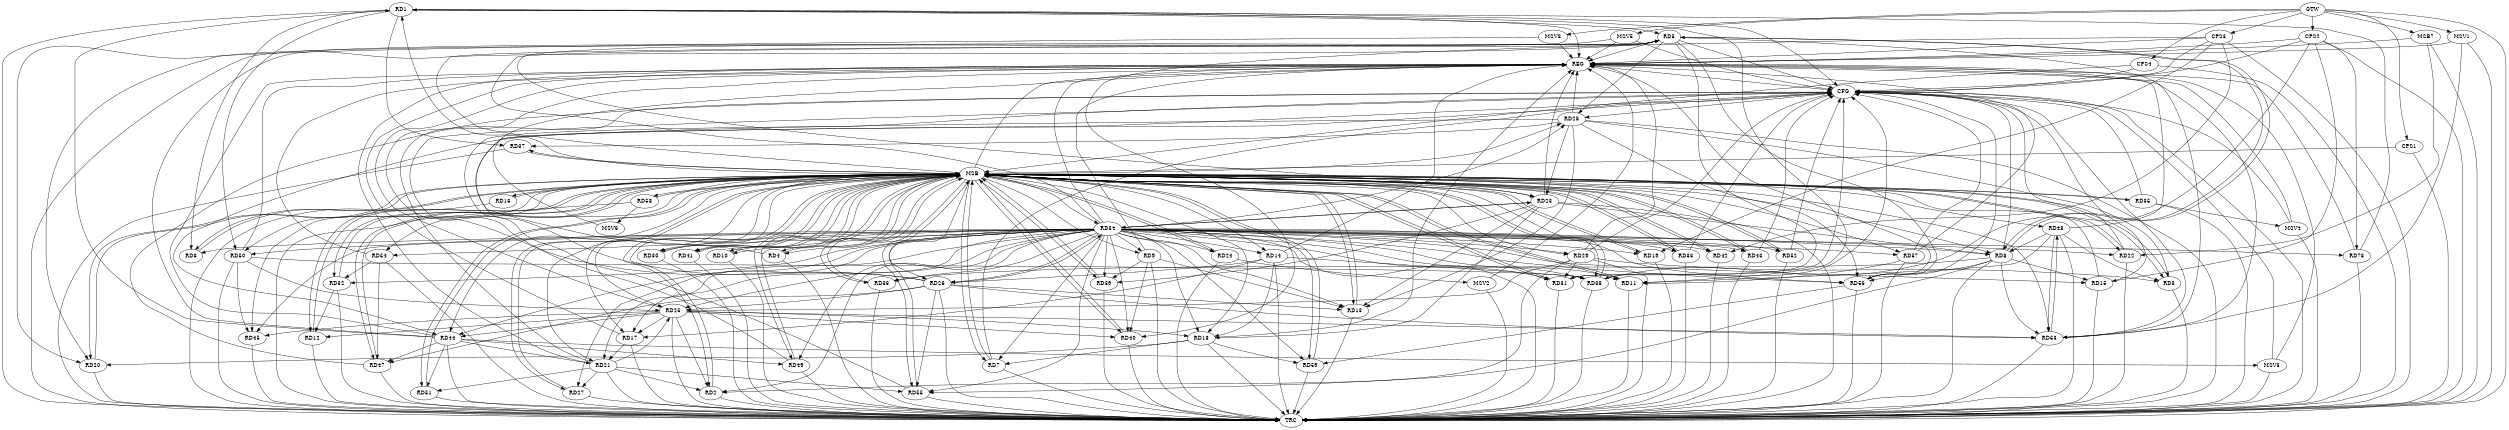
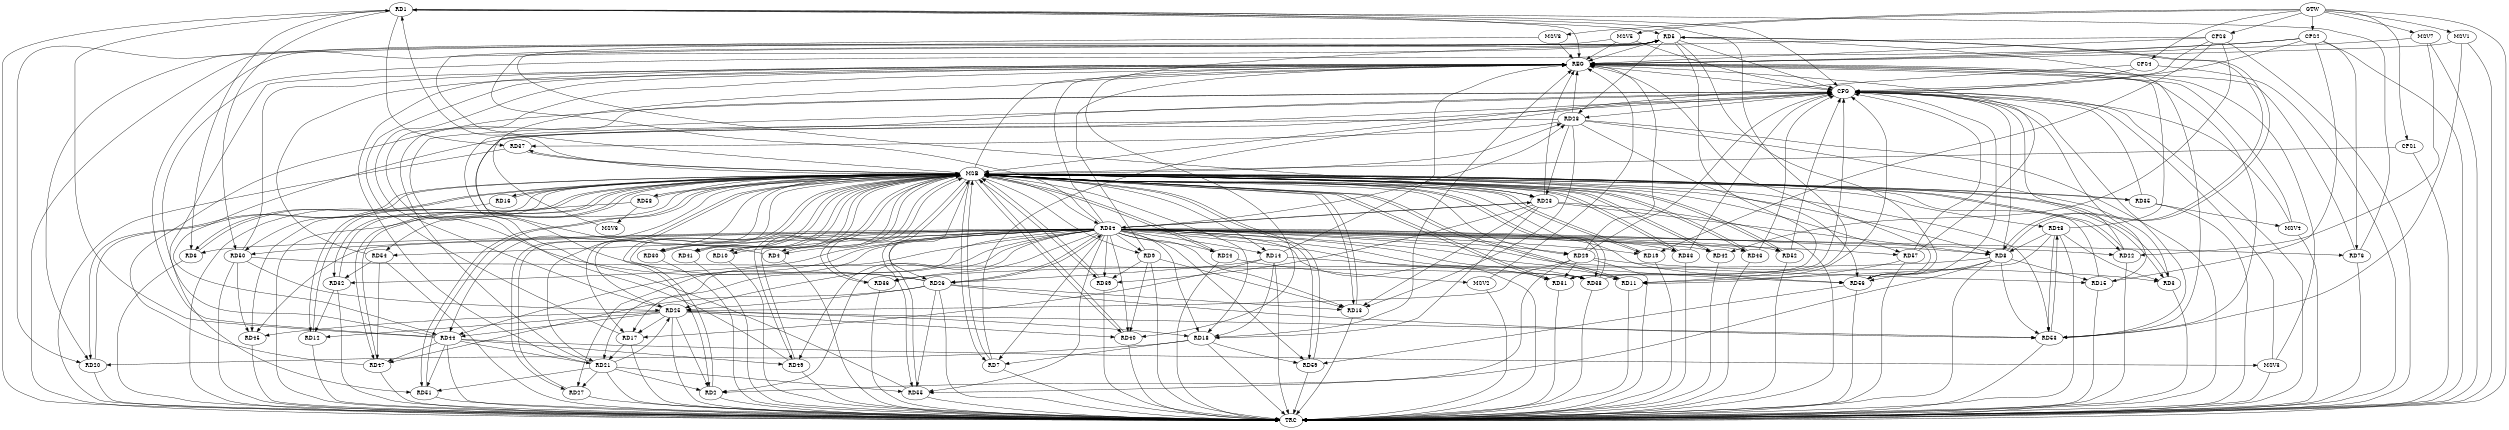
node "MSB7": label "MSB7" -> "MSV7"
edge "CPS2" -> "RD38": now "CPS2" -> "RD51"
edge "RD6" -> "TRC": added
